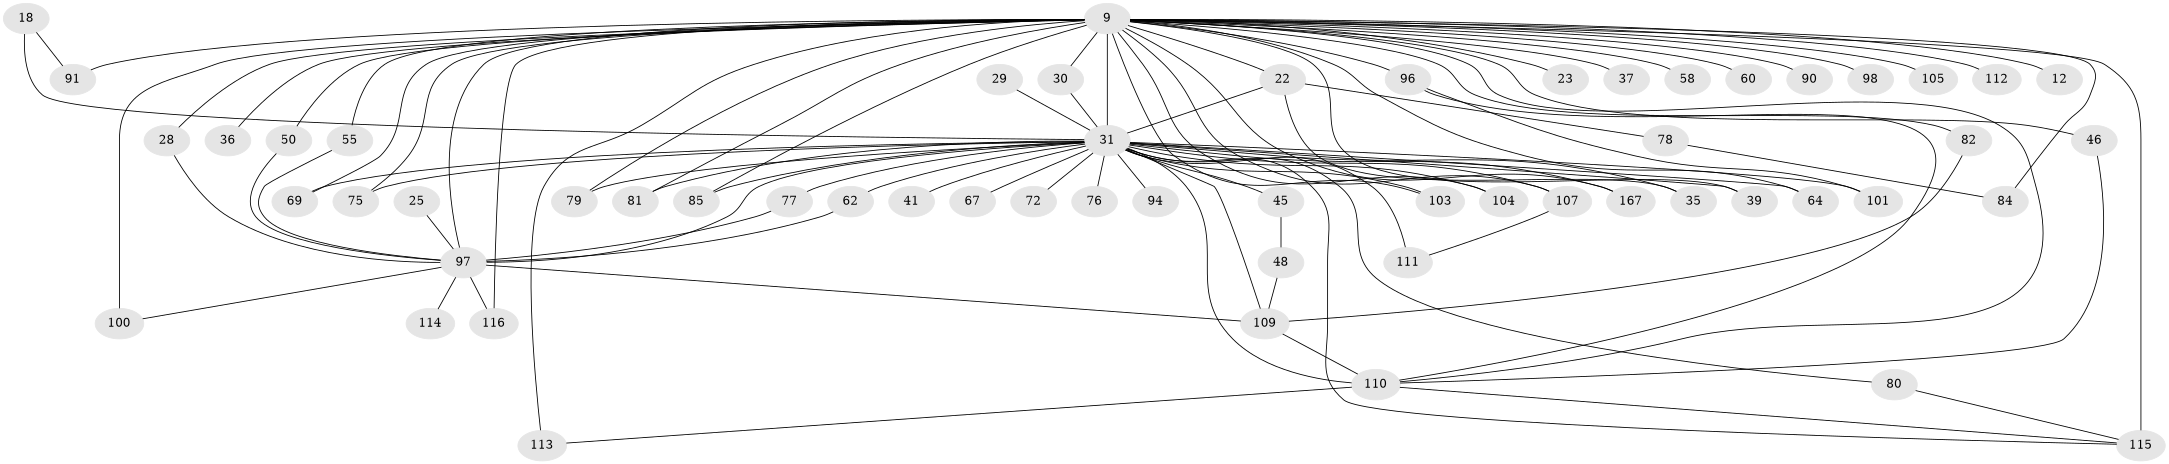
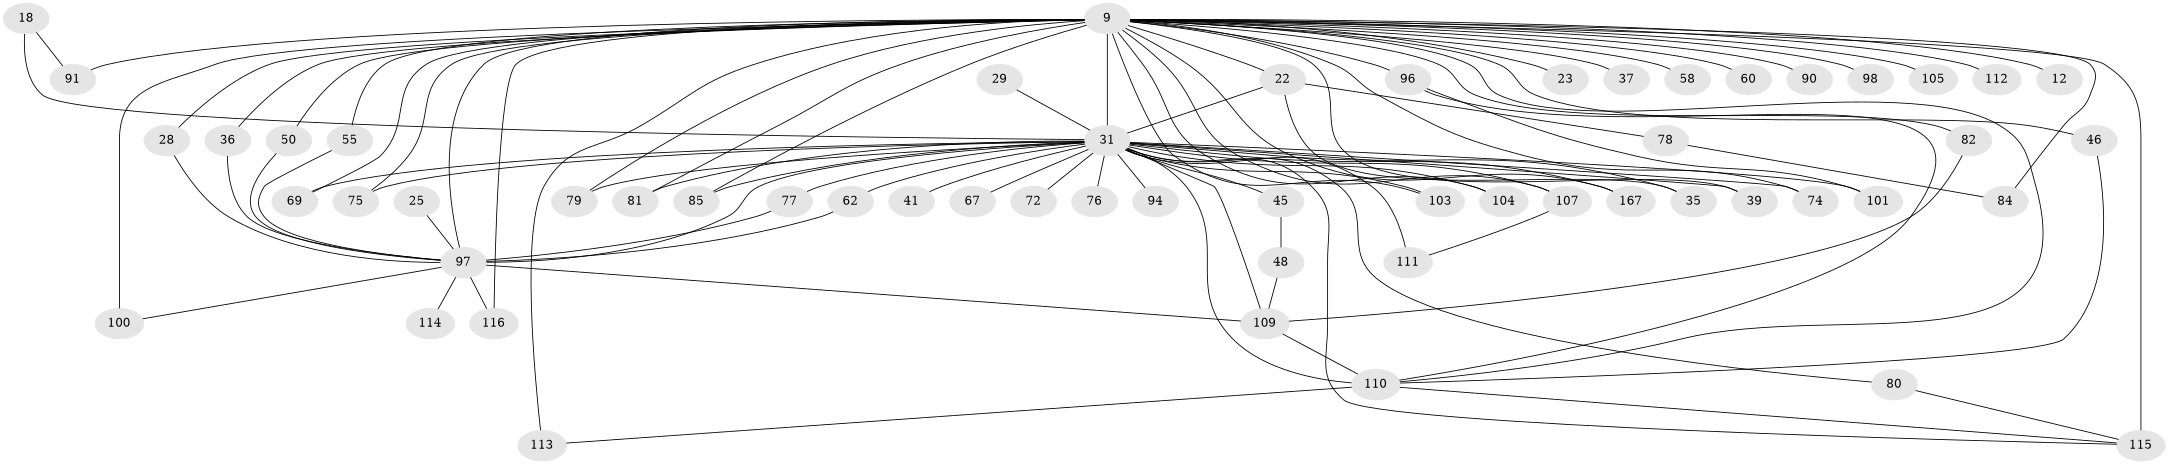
node "30": removed
node "64": label "64" -> "74"
edge "36" -- "97": added
